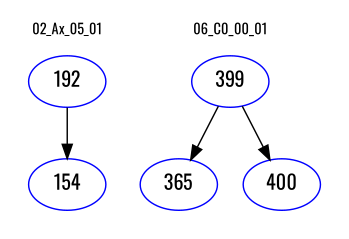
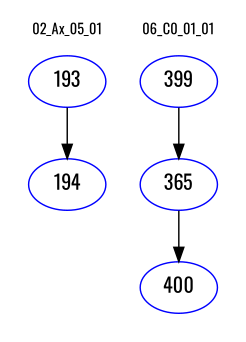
cluster "06_C0_00_01": label "06_C0_00_01" -> "06_C0_01_01"
node "192": label "192" -> "193"
edge "399" -> "400": now "365" -> "400"
node "154": label "154" -> "194"
